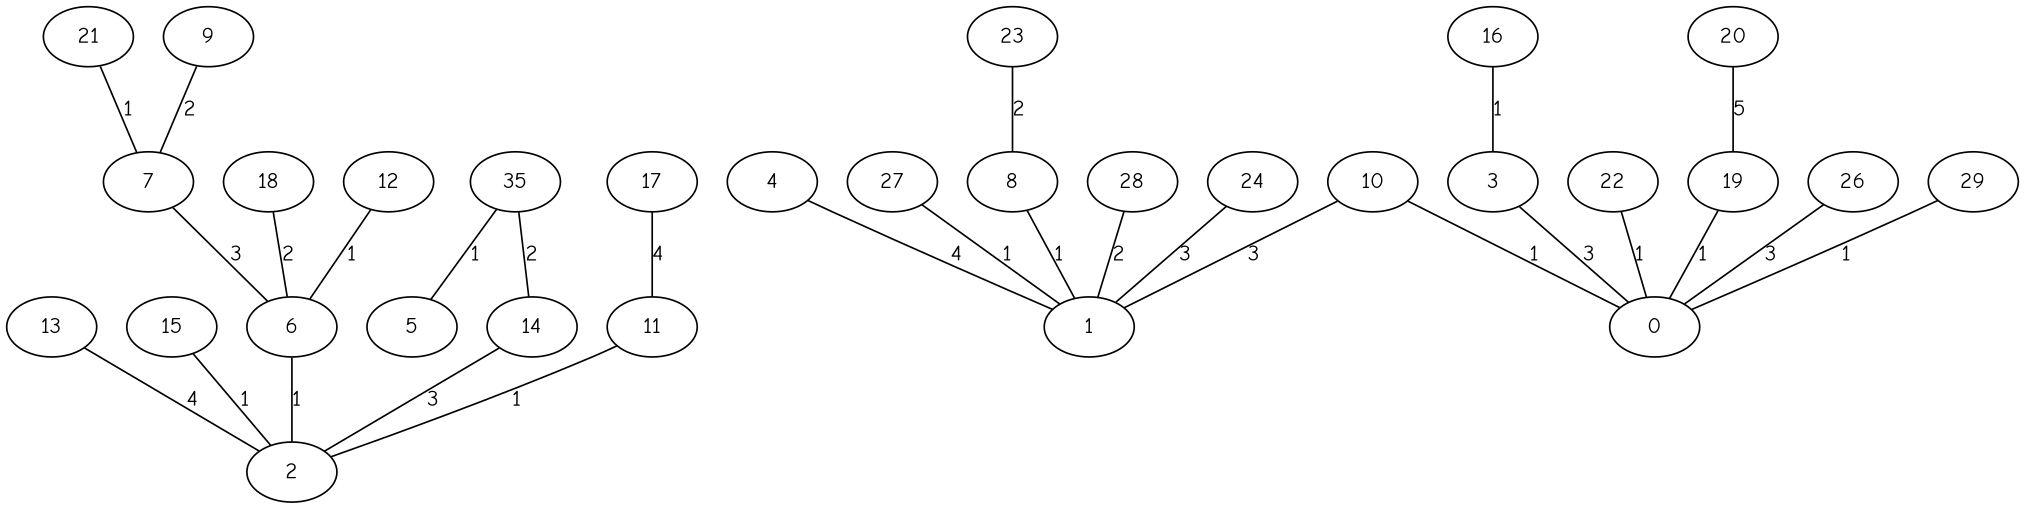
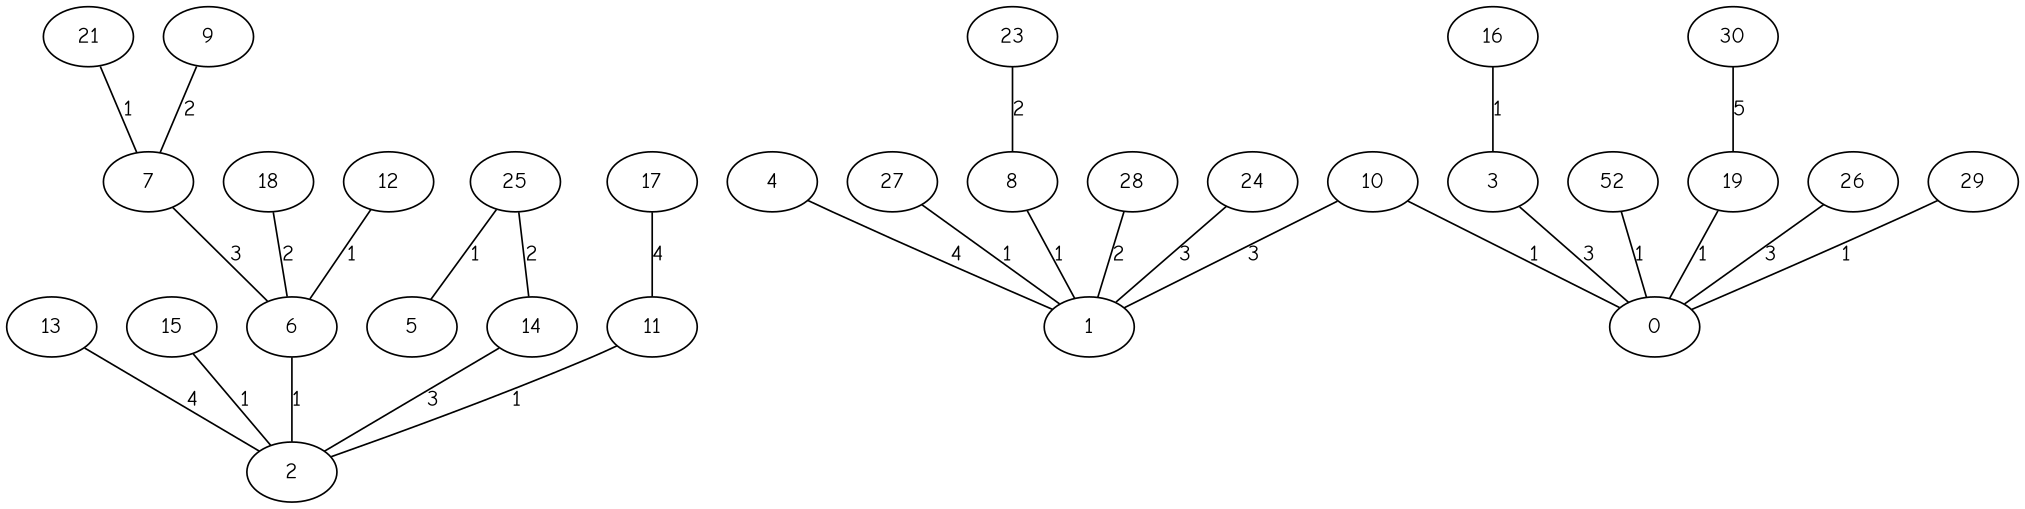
node "20": label "20" -> "30"
node "35": label "35" -> "25"
node "22": label "22" -> "52"
